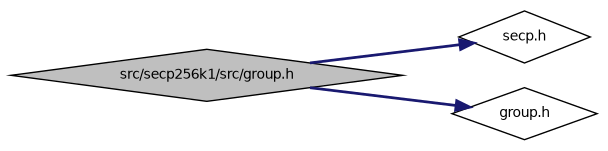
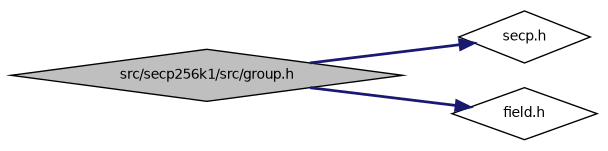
node "group.h": label "group.h" -> "field.h"
